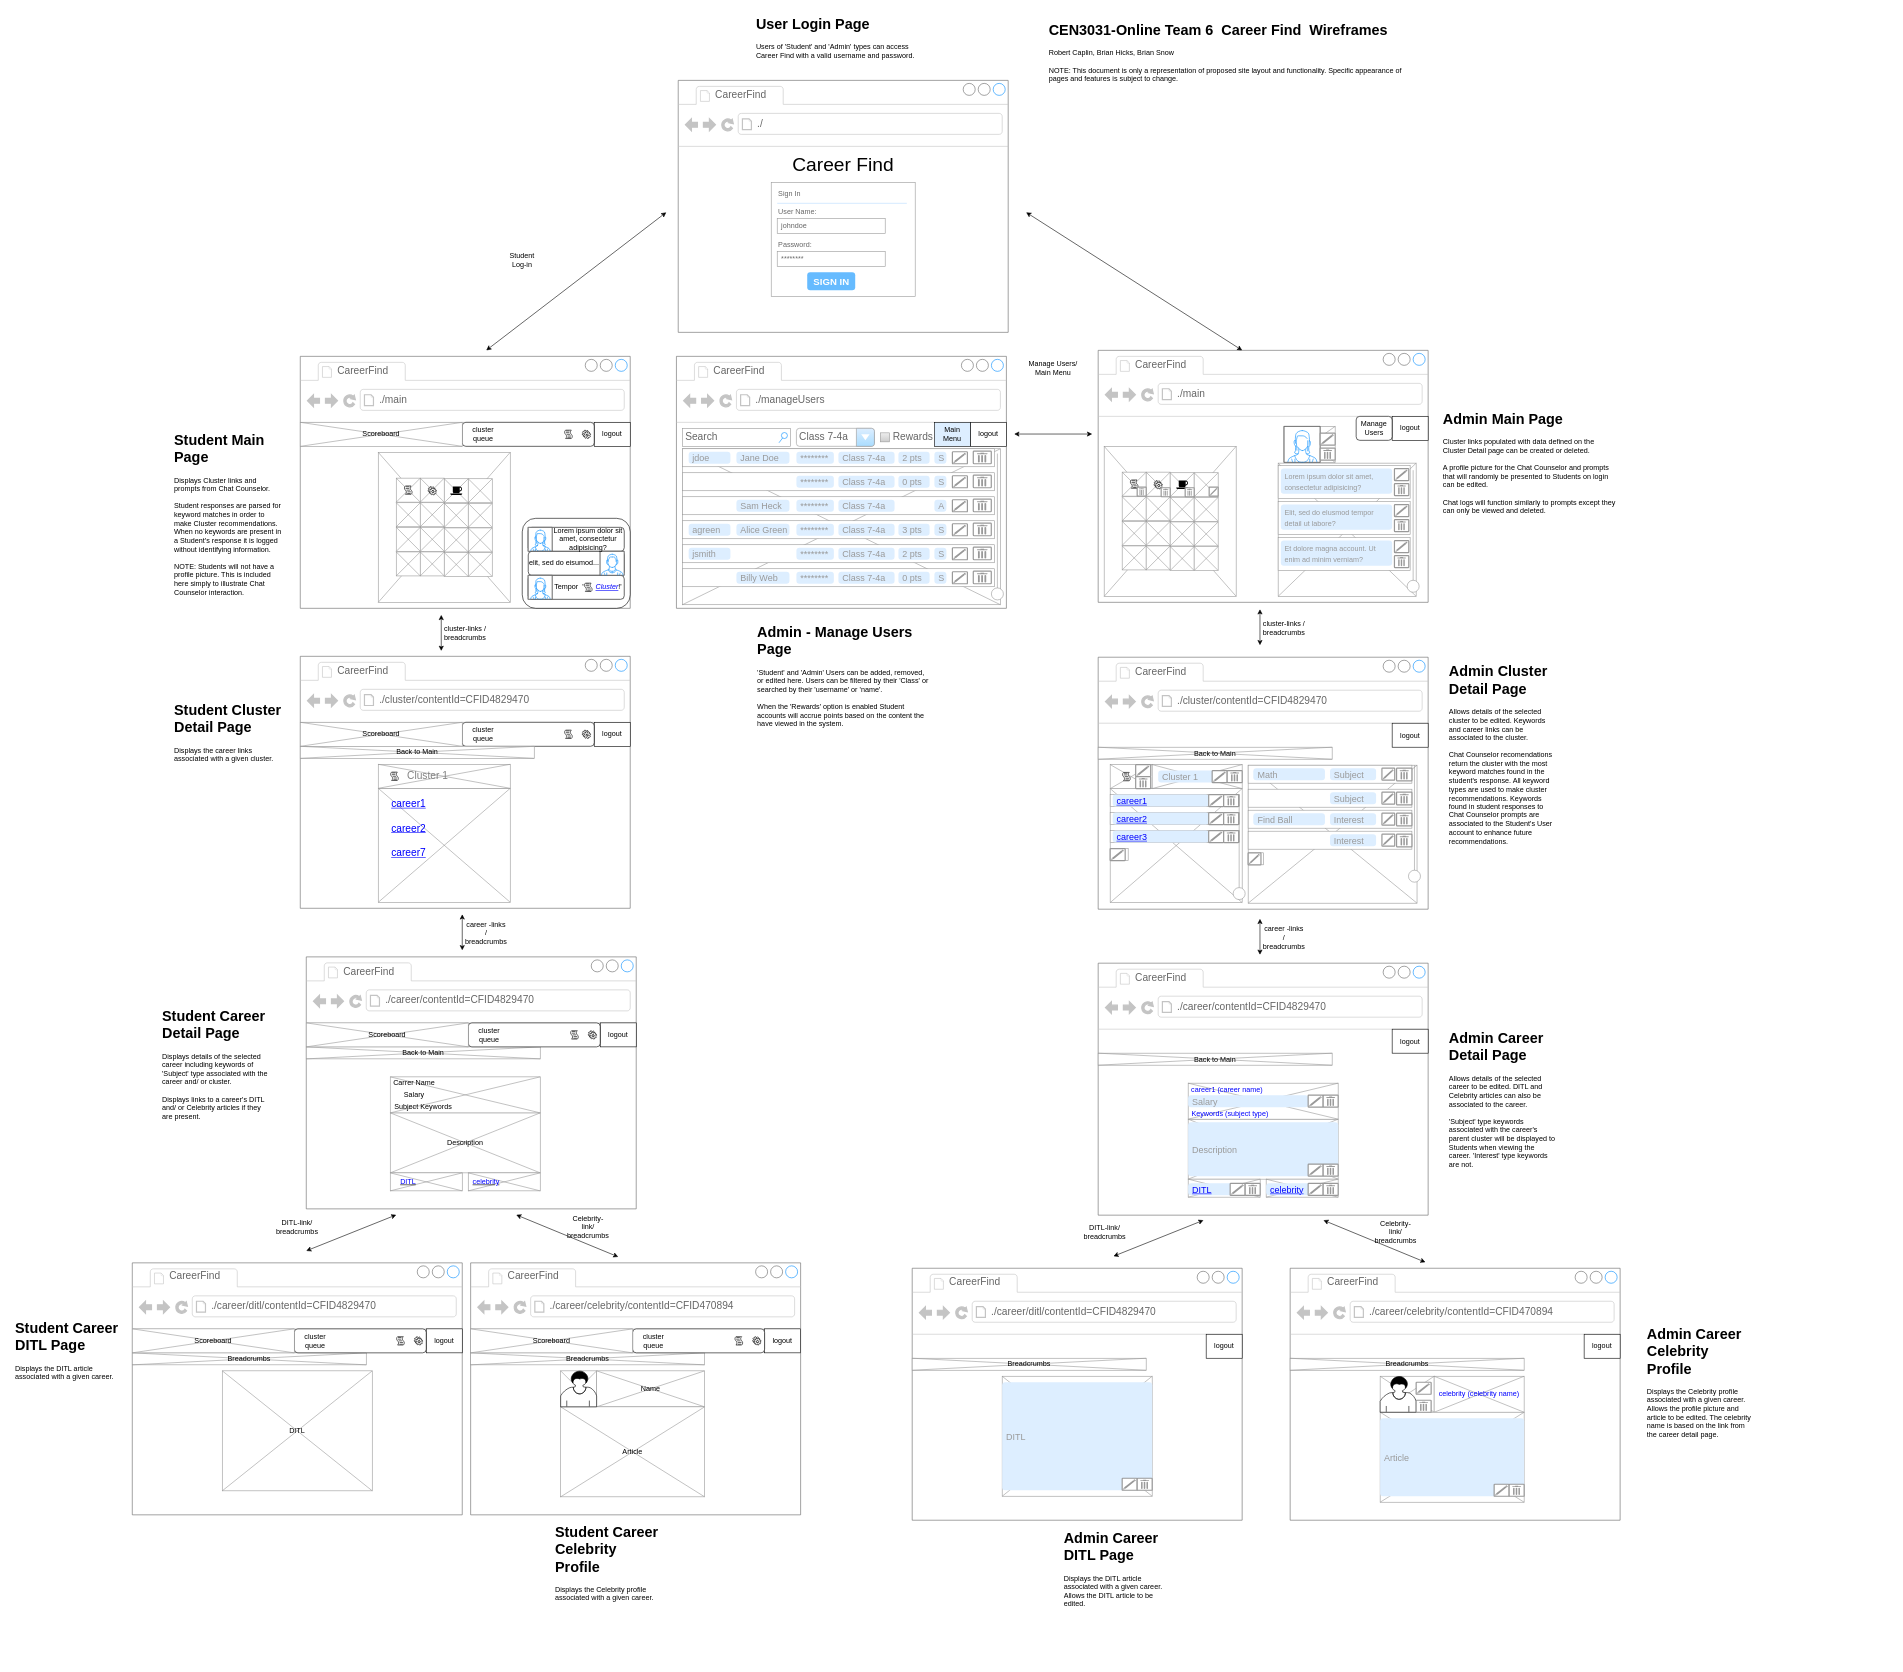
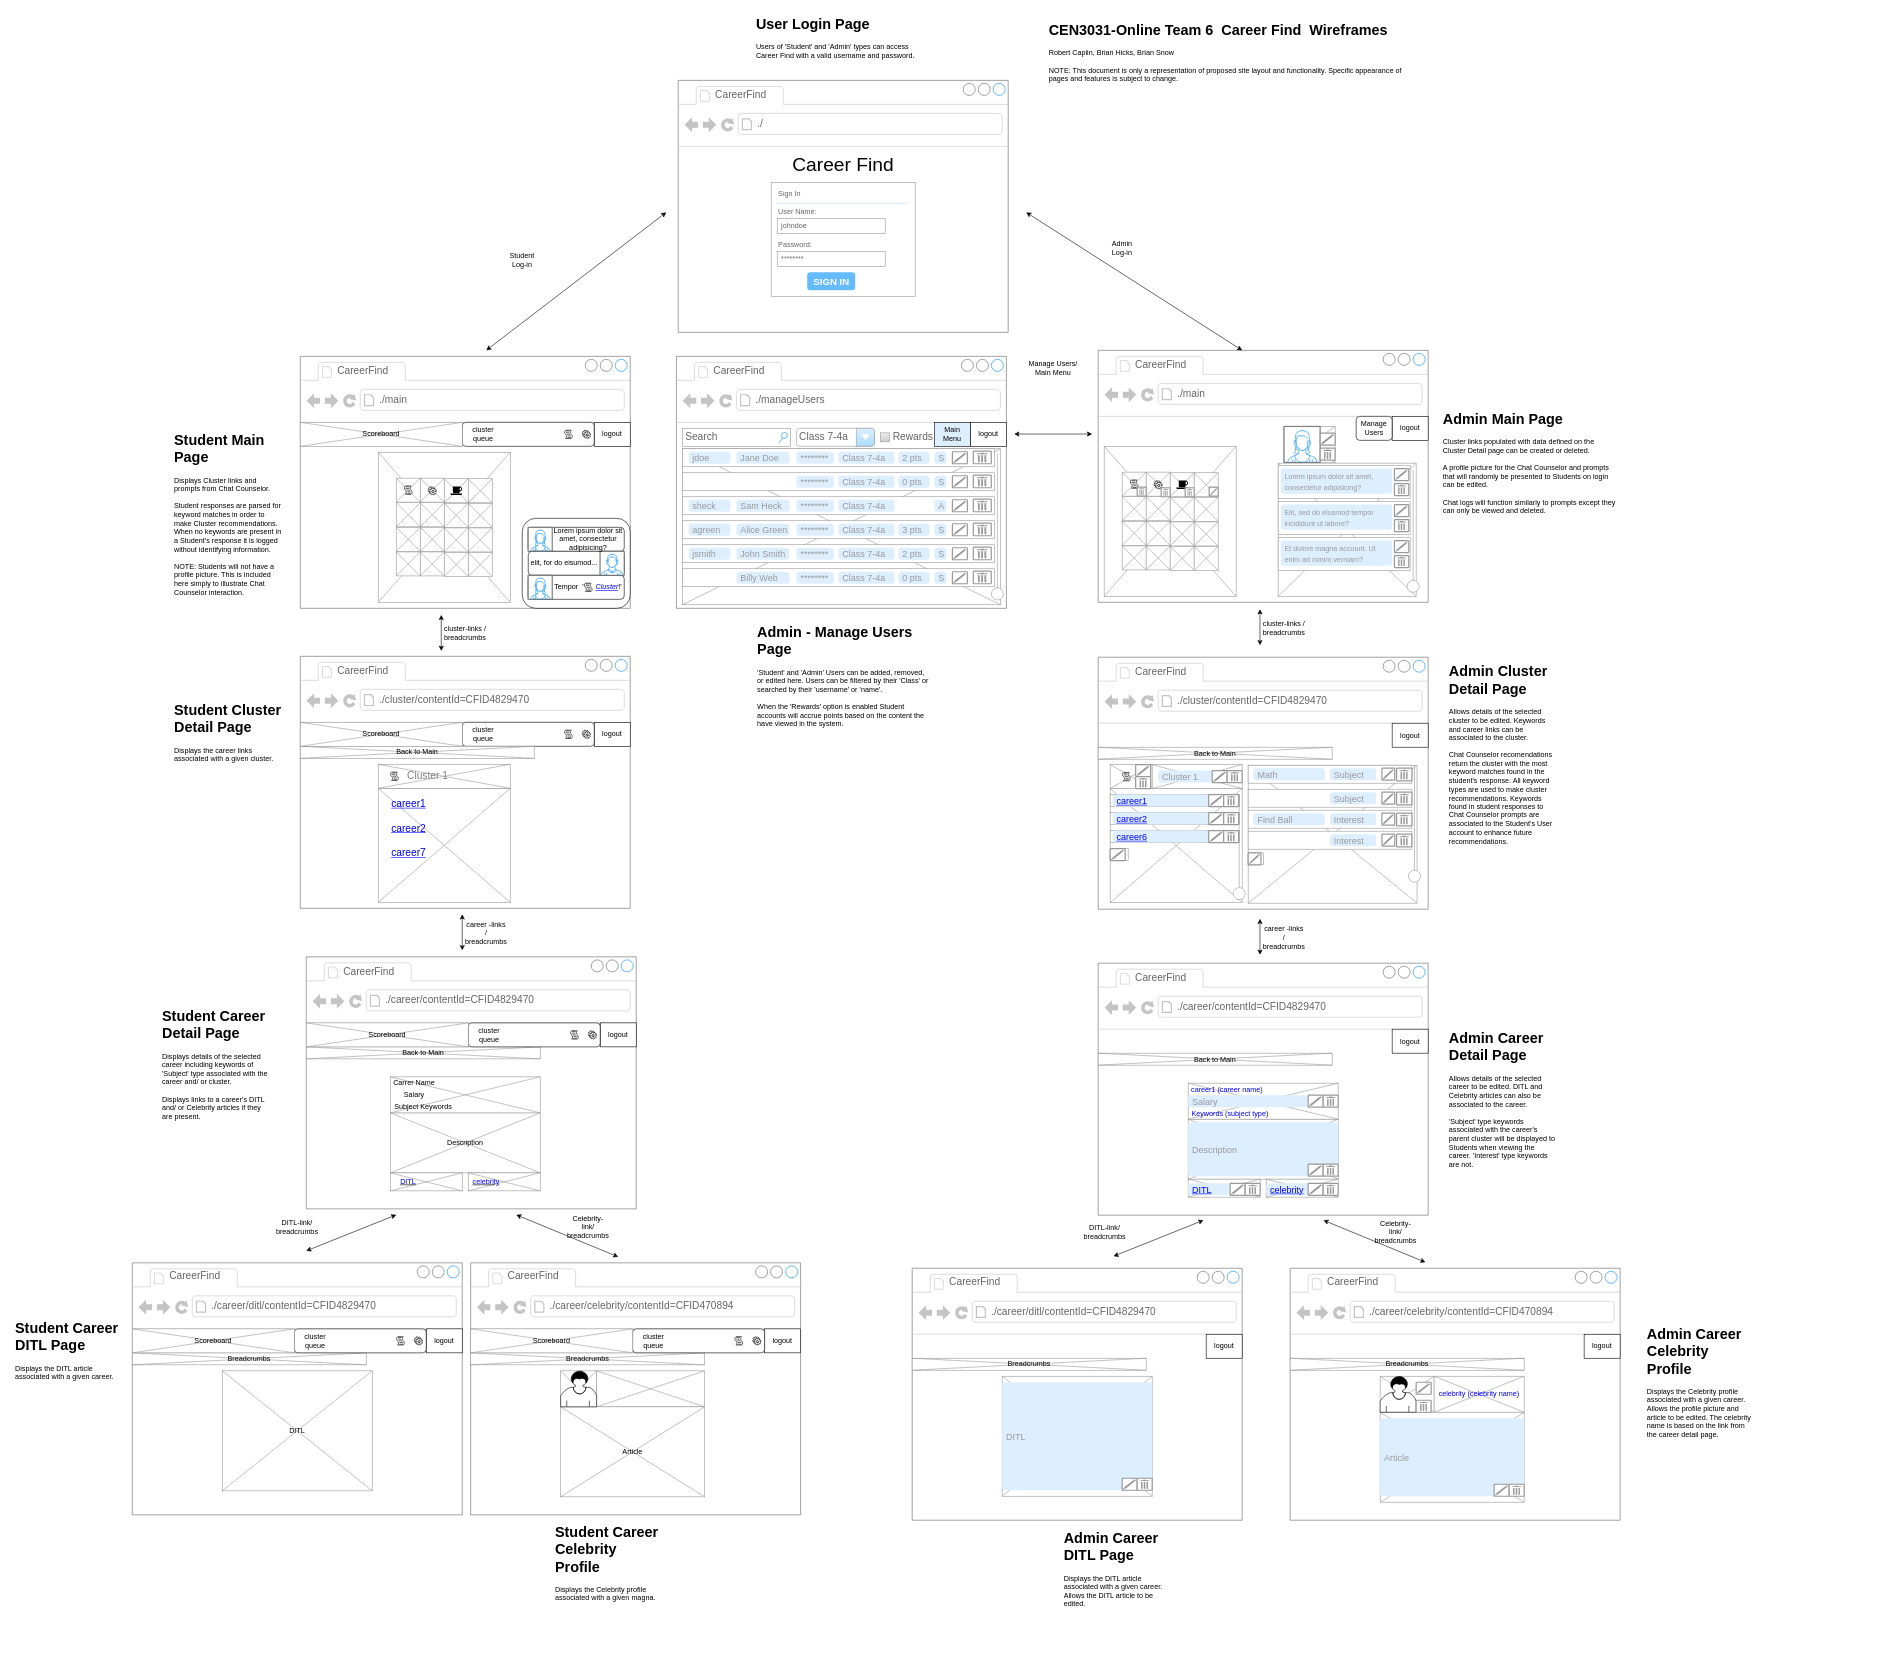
node "Admin Log-in": added
node "sheck": added
node "Elit, sed do elusmod tempor detail ut labore?": label "Elit, sed do elusmod tempor detail ut labore?" -> "Elit, sed do elusmod tempor incididunt ut labore?"
node "John Smith": added
node "elit, sed do eisumod...": label "elit, sed do eisumod..." -> "elit, for do eisumod..."
node "career3": label "career3" -> "career6"
node "Name": removed
node "Student Career Celebrity Profile Displays the Celebrity profile associated with a given career.": label "Student Career Celebrity Profile Displays the Celebrity profile associated with a given career." -> "Student Career Celebrity Profile Displays the Celebrity profile associated with a given magna."
